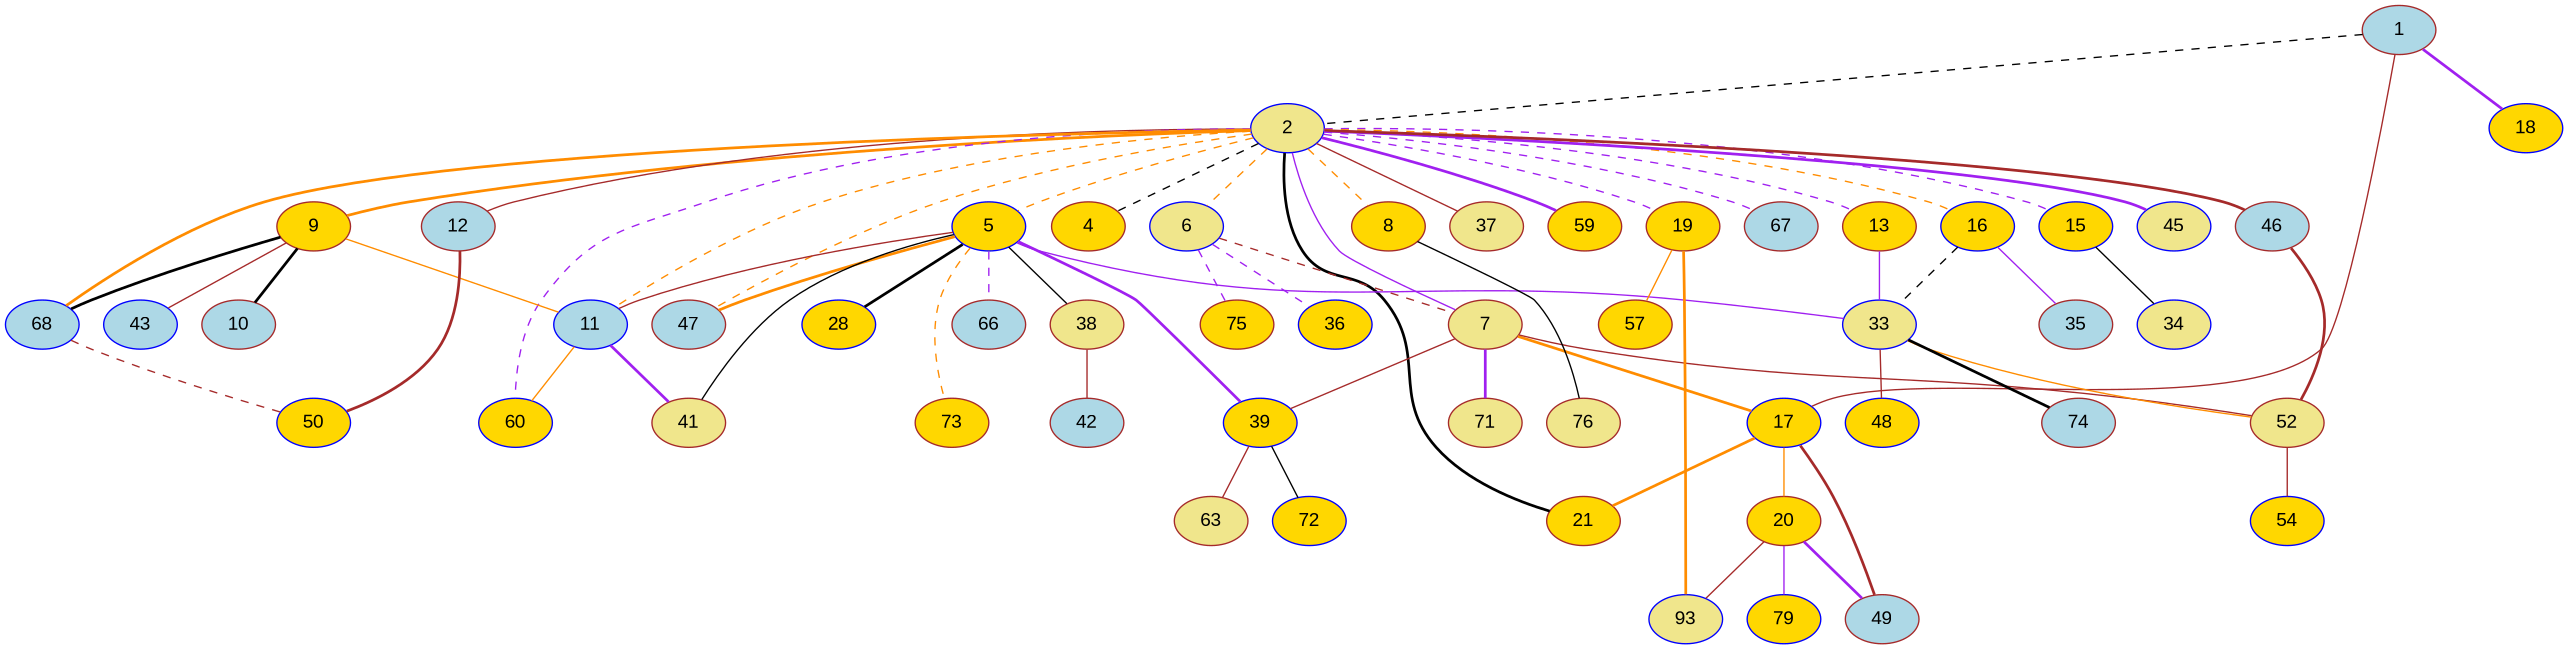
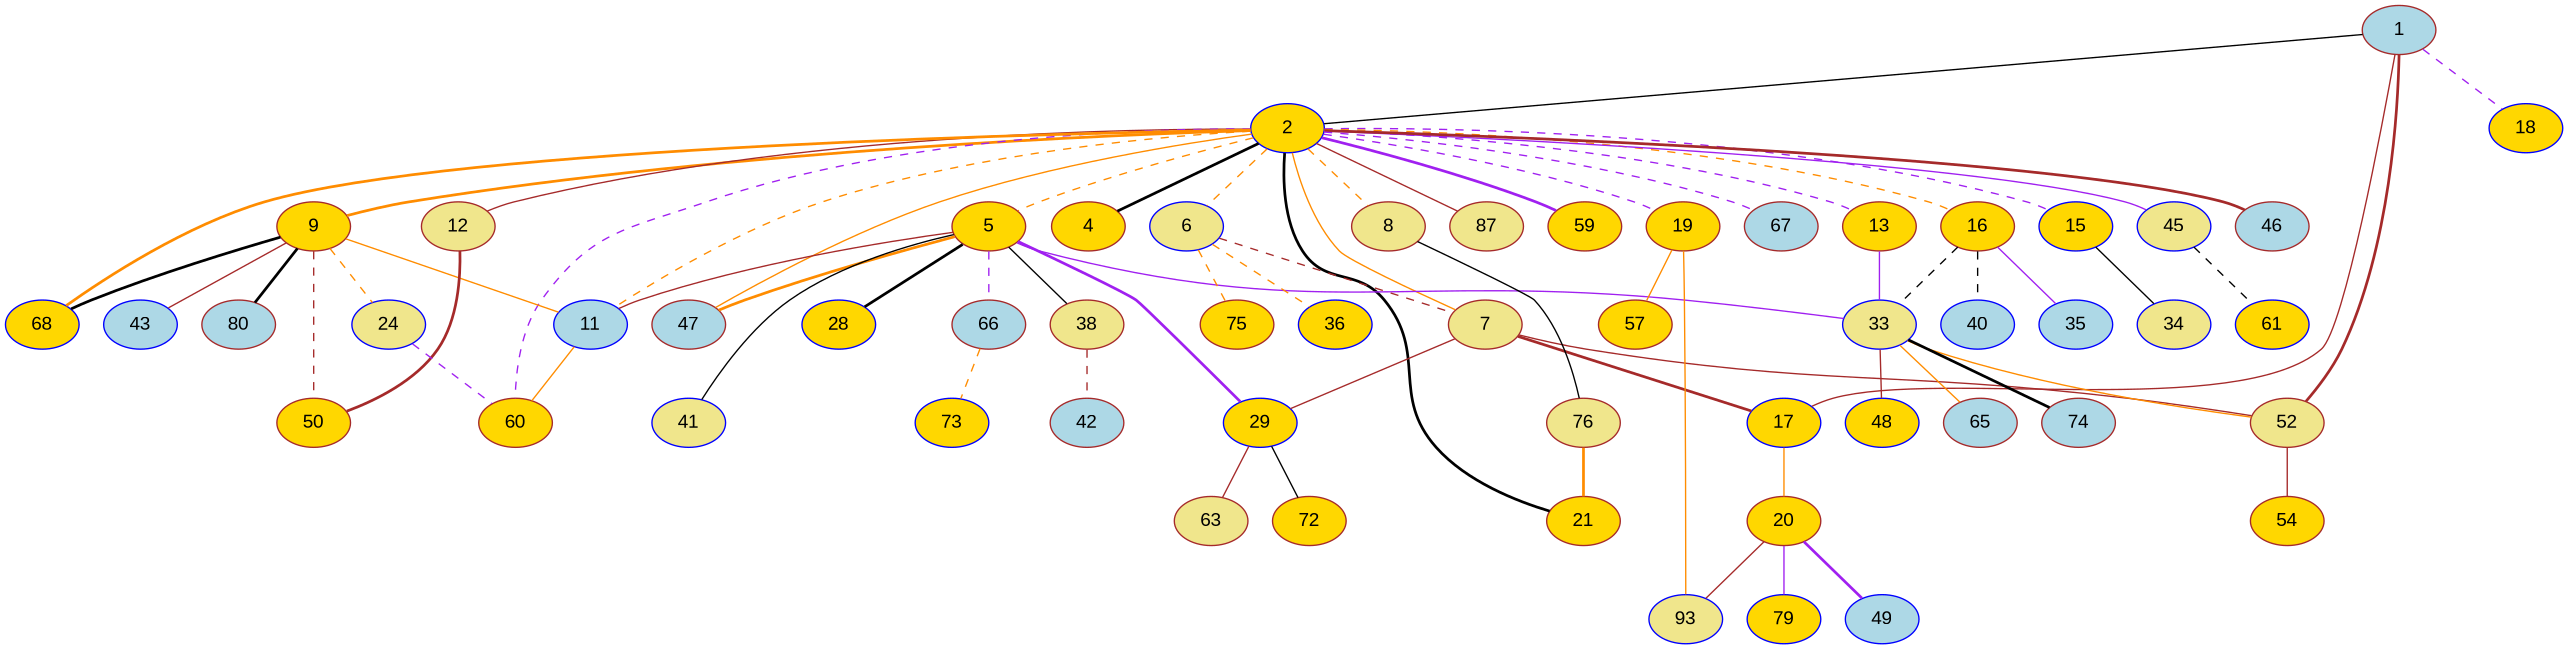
edge "1" -- "2": style dashed -> solid
edge "1" -- "18": style bold -> dashed
node "2": fillcolor khaki -> gold
edge "2" -- "45": style bold -> solid
edge "2" -- "4": style dashed -> bold
edge "2" -- "47": style dashed -> solid
node "12": fillcolor lightblue -> khaki
node "5": color blue -> brown
node "8": fillcolor gold -> khaki
node "37": label "37" -> "87"
node "16": color blue -> brown
edge "2" -- "7": color purple -> darkorange
edge "6" -- "75": color purple -> darkorange
edge "6" -- "36": color purple -> darkorange
edge "5" -- "73": now "66" -- "73"
edge "46" -- "52": now "1" -- "52"
node "68": fillcolor lightblue -> gold
node "10": label "10" -> "80"
node "24": added
node "40": added
node "35": color brown -> blue
node "61": added
edge "11" -- "41": removed
edge "38" -- "42": style solid -> dashed
edge "7" -- "17": color darkorange -> brown
edge "68" -- "50": now "9" -- "50"
node "50": color blue -> brown
node "60": color blue -> brown
node "41": color brown -> blue
node "73": color brown -> blue
node "39": label "39" -> "29"
node "71": removed
edge "19" -- "93": style bold -> solid
node "65": added
edge "17" -- "21": now "76" -- "21"
edge "17" -- "49": removed
node "72": color blue -> brown
node "54": color blue -> brown
node "49": color brown -> blue
